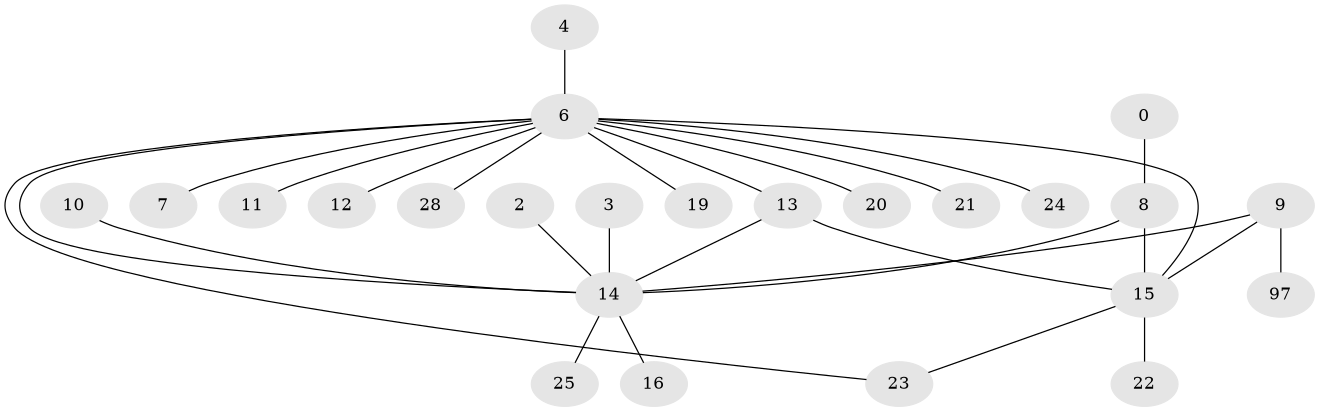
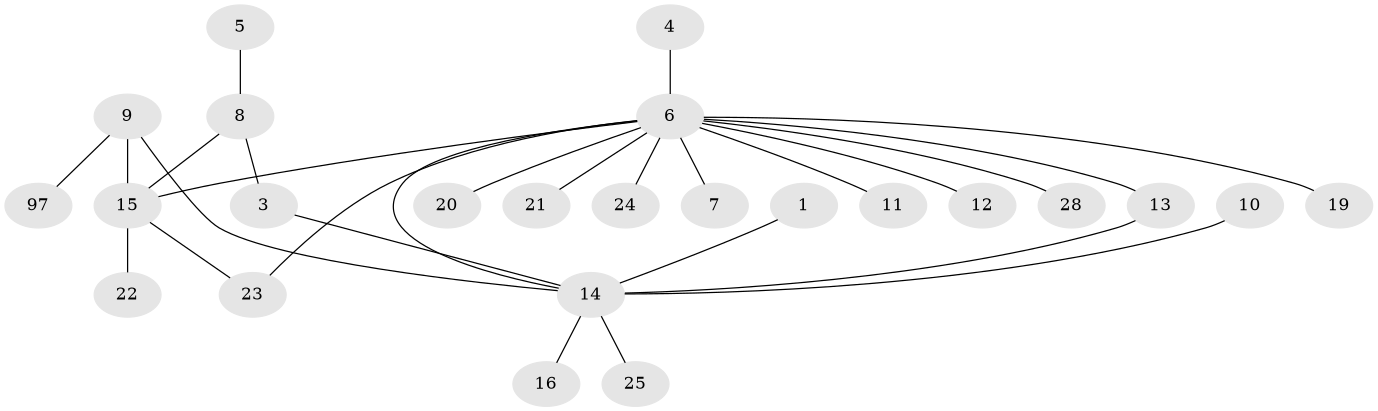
node "0": label "0" -> "5"
node "2": label "2" -> "1"
edge "13" -- "15": removed
edge "8" -- "14": now "8" -- "3"
